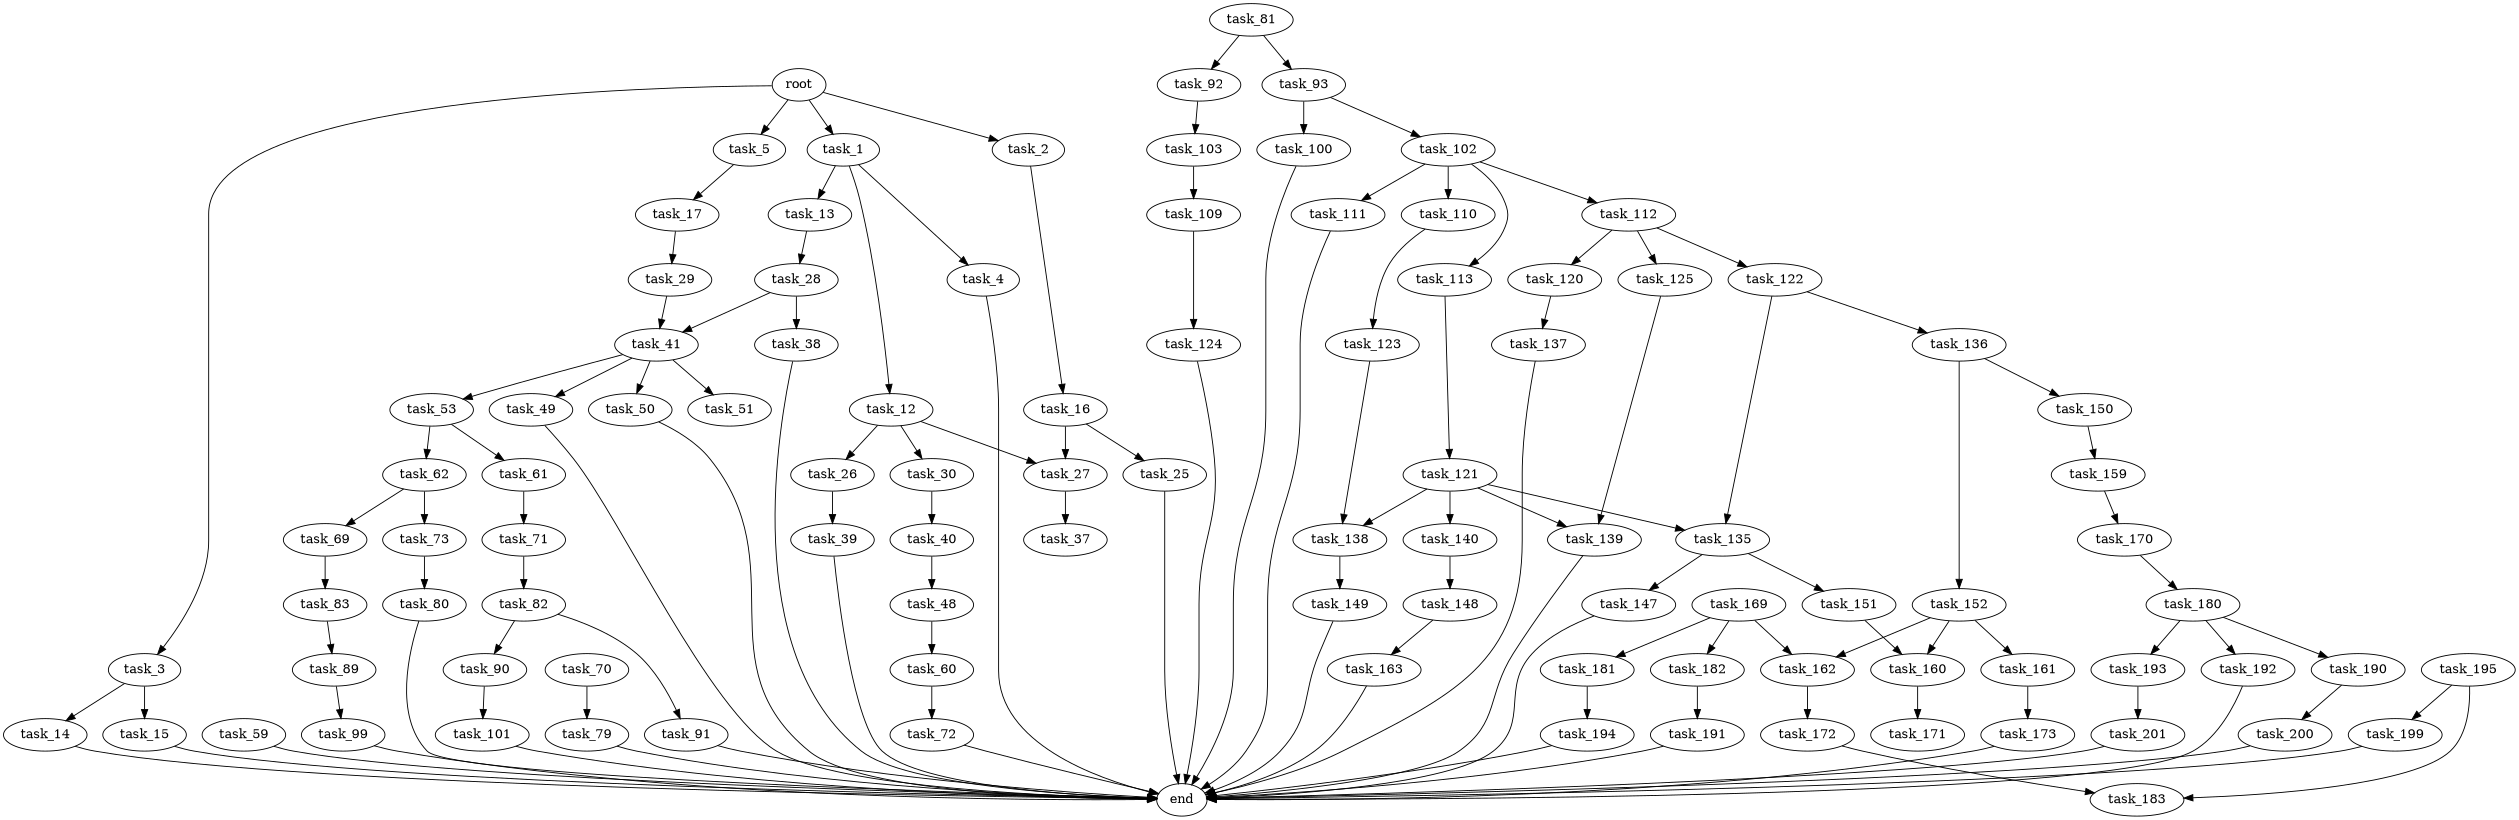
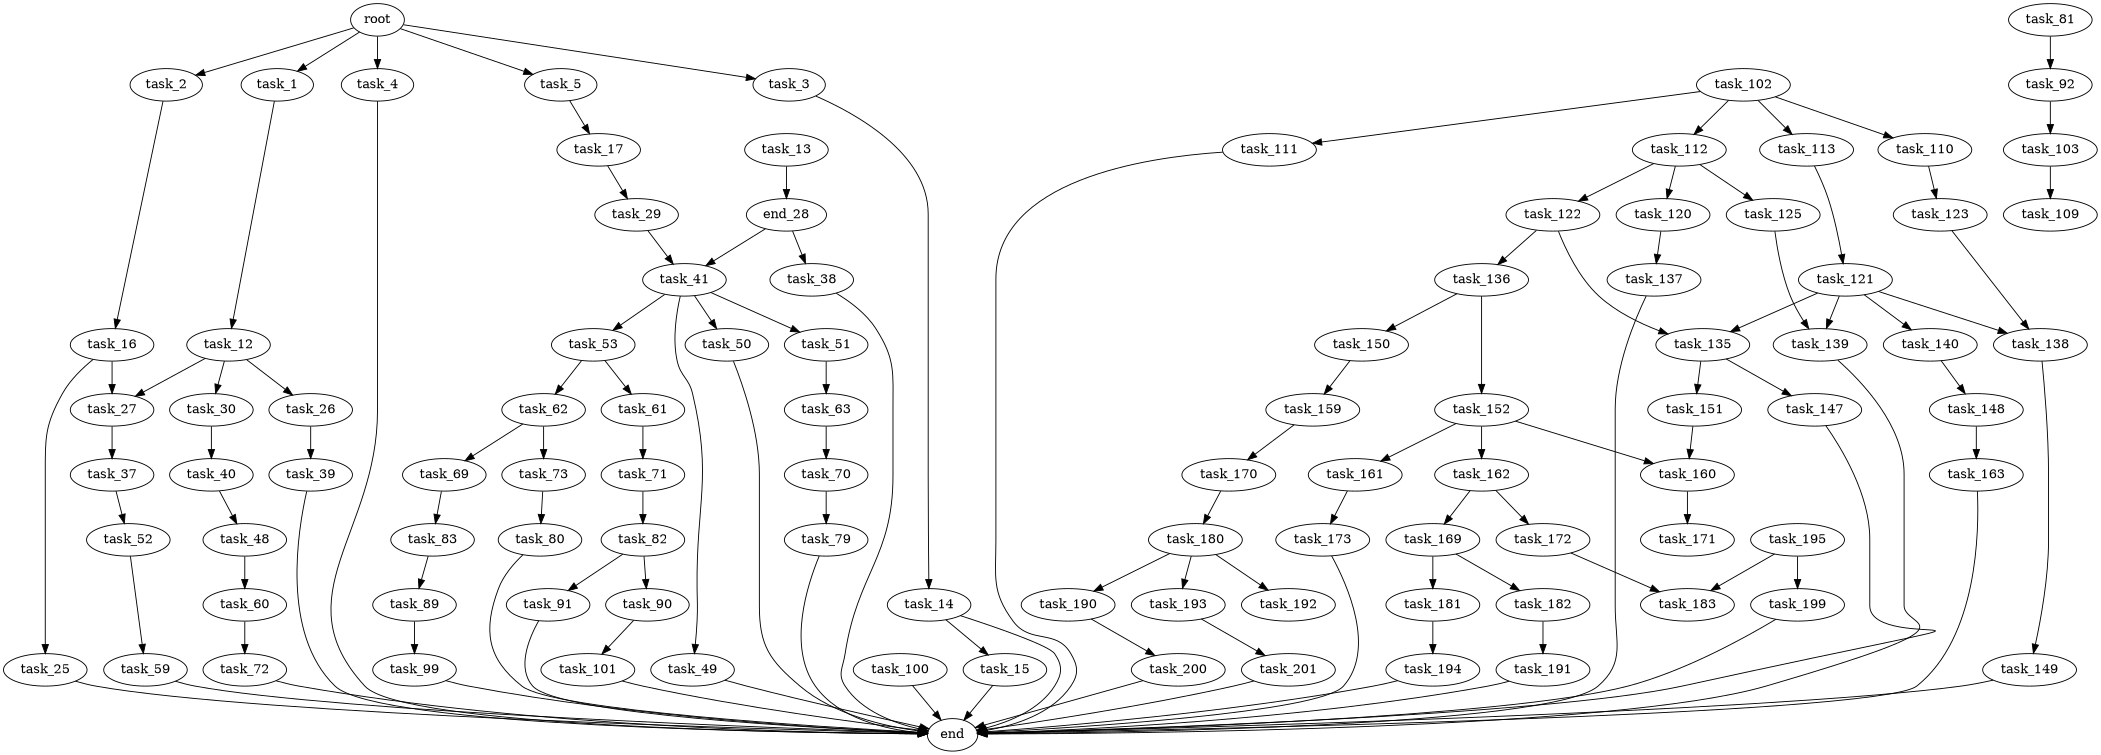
node "task_93": removed
edge "task_1" -> "task_13": removed
edge "task_1" -> "task_4": now "root" -> "task_4"
node "task_28": label "task_28" -> "end_28"
node "task_124": removed
node "task_63": added
node "task_52": added
edge "task_169" -> "task_162": reversed
edge "task_3" -> "task_15": now "task_14" -> "task_15"
edge "task_192" -> "end": removed
